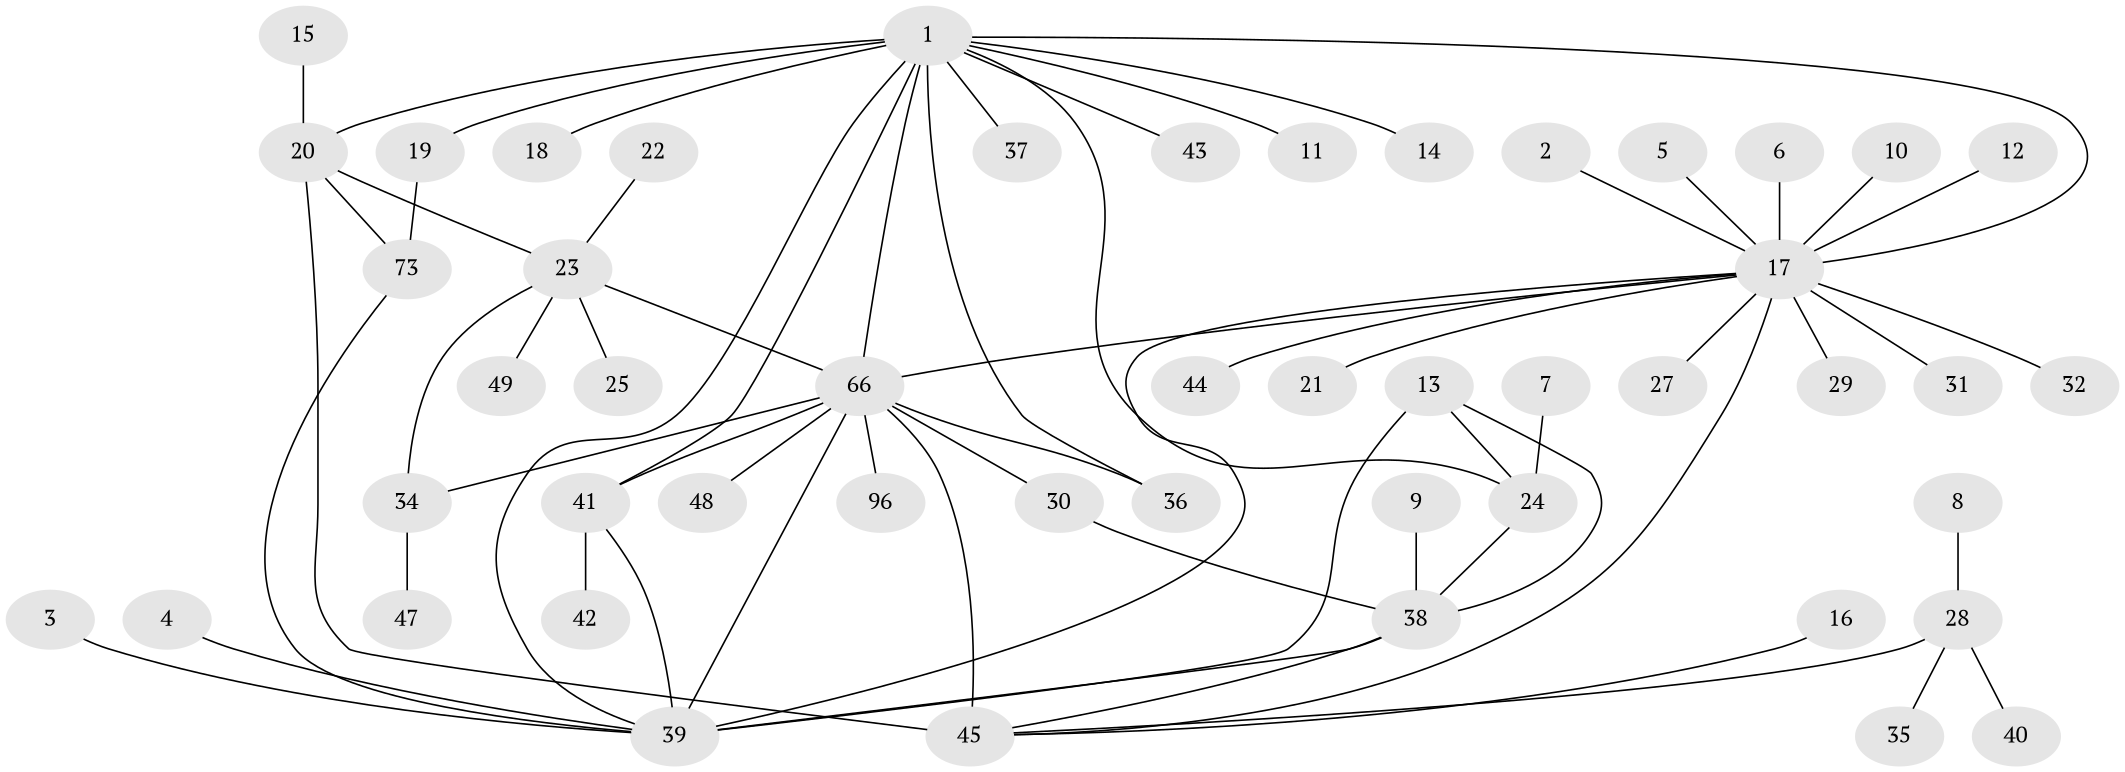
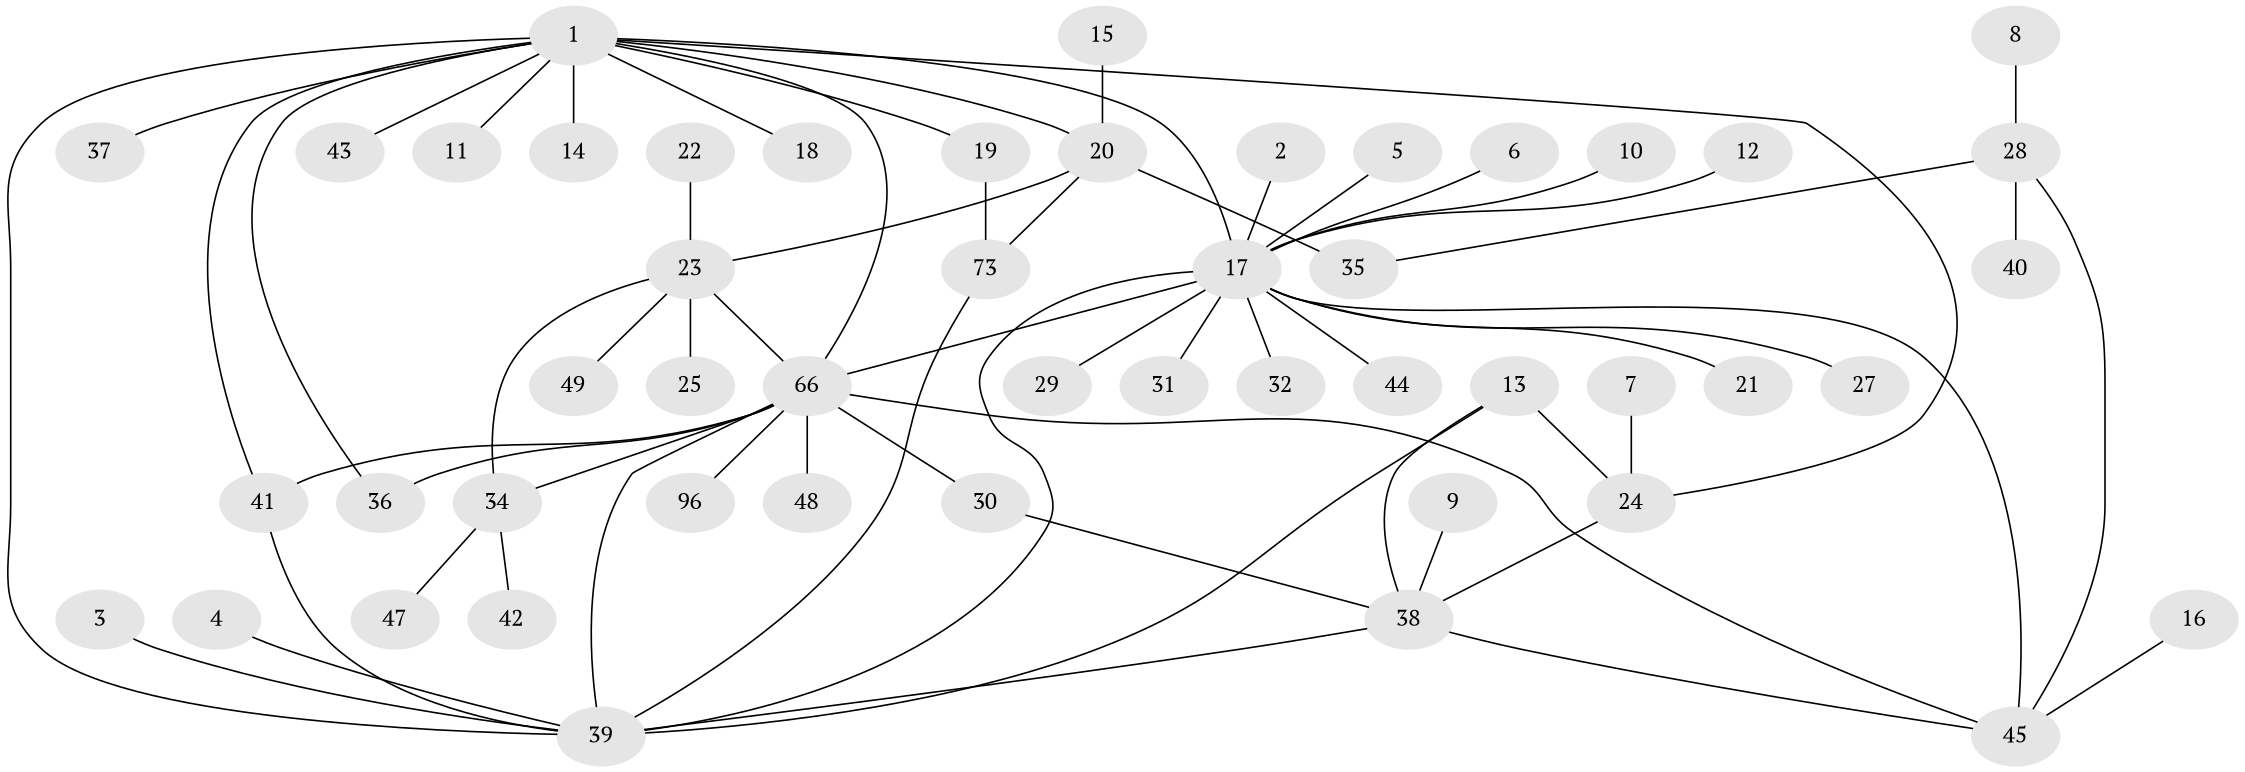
edge "41" -- "42": now "34" -- "42"
edge "20" -- "45": now "20" -- "35"
